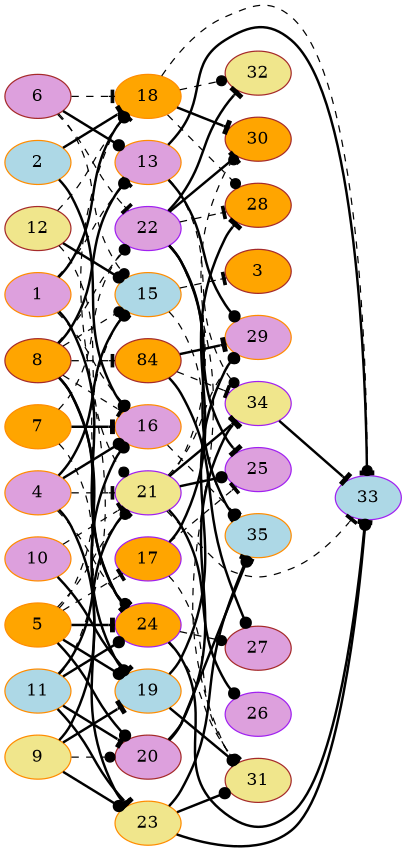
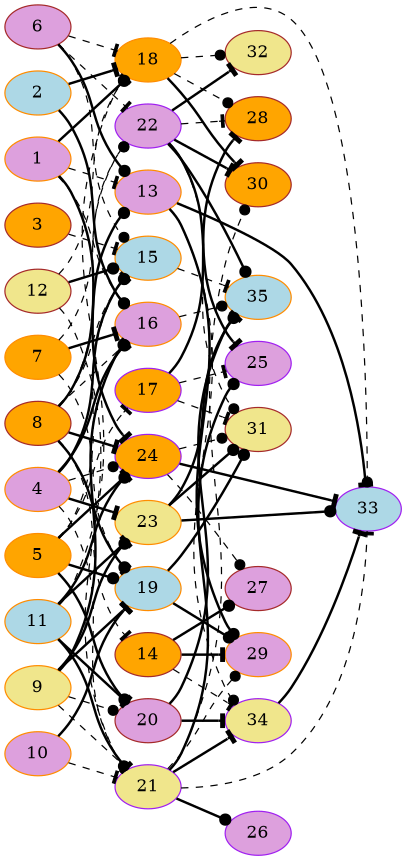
edge "15" -> "3": reversed
node "84": label "84" -> "14"
edge "5" -> "21": now "9" -> "21"
